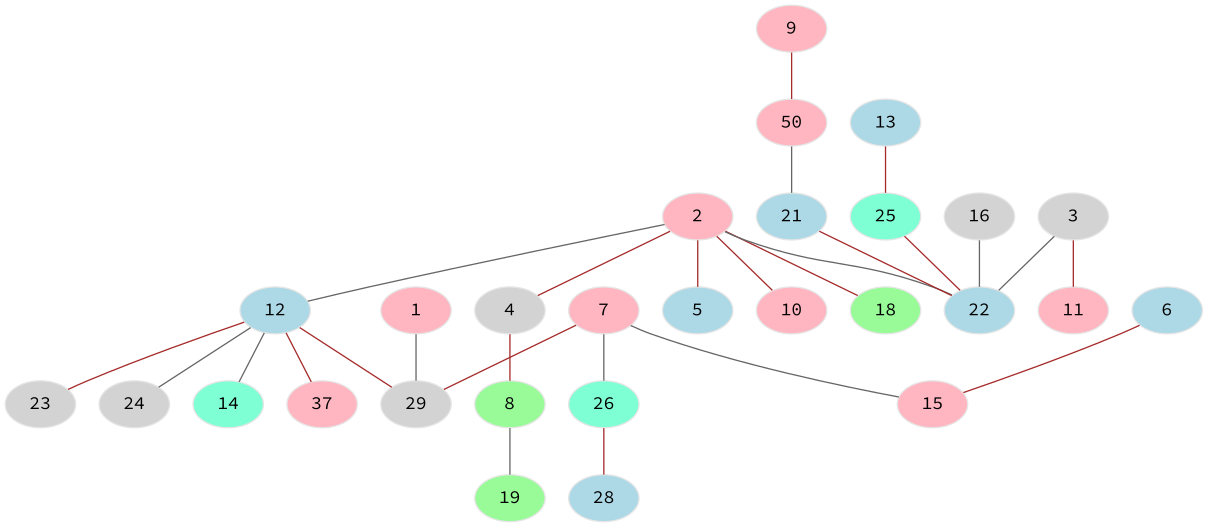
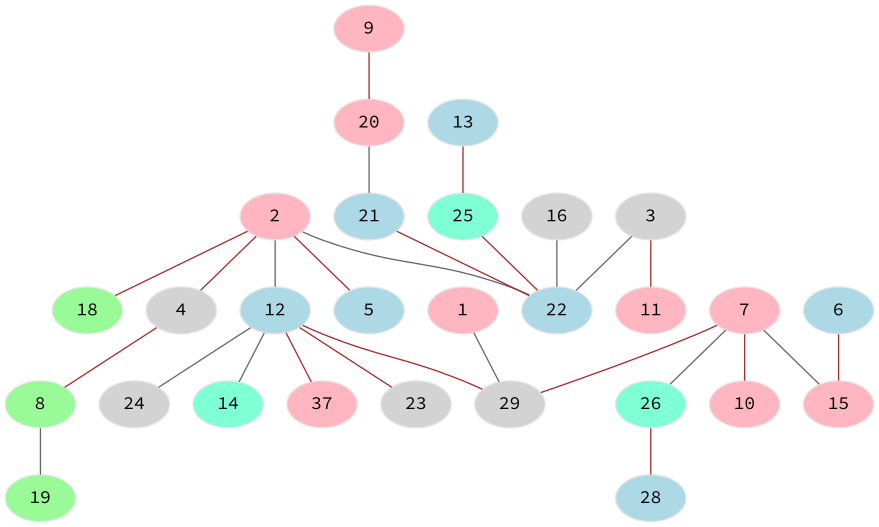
node "50": label "50" -> "20"
edge "2" -- "10": now "7" -- "10"
